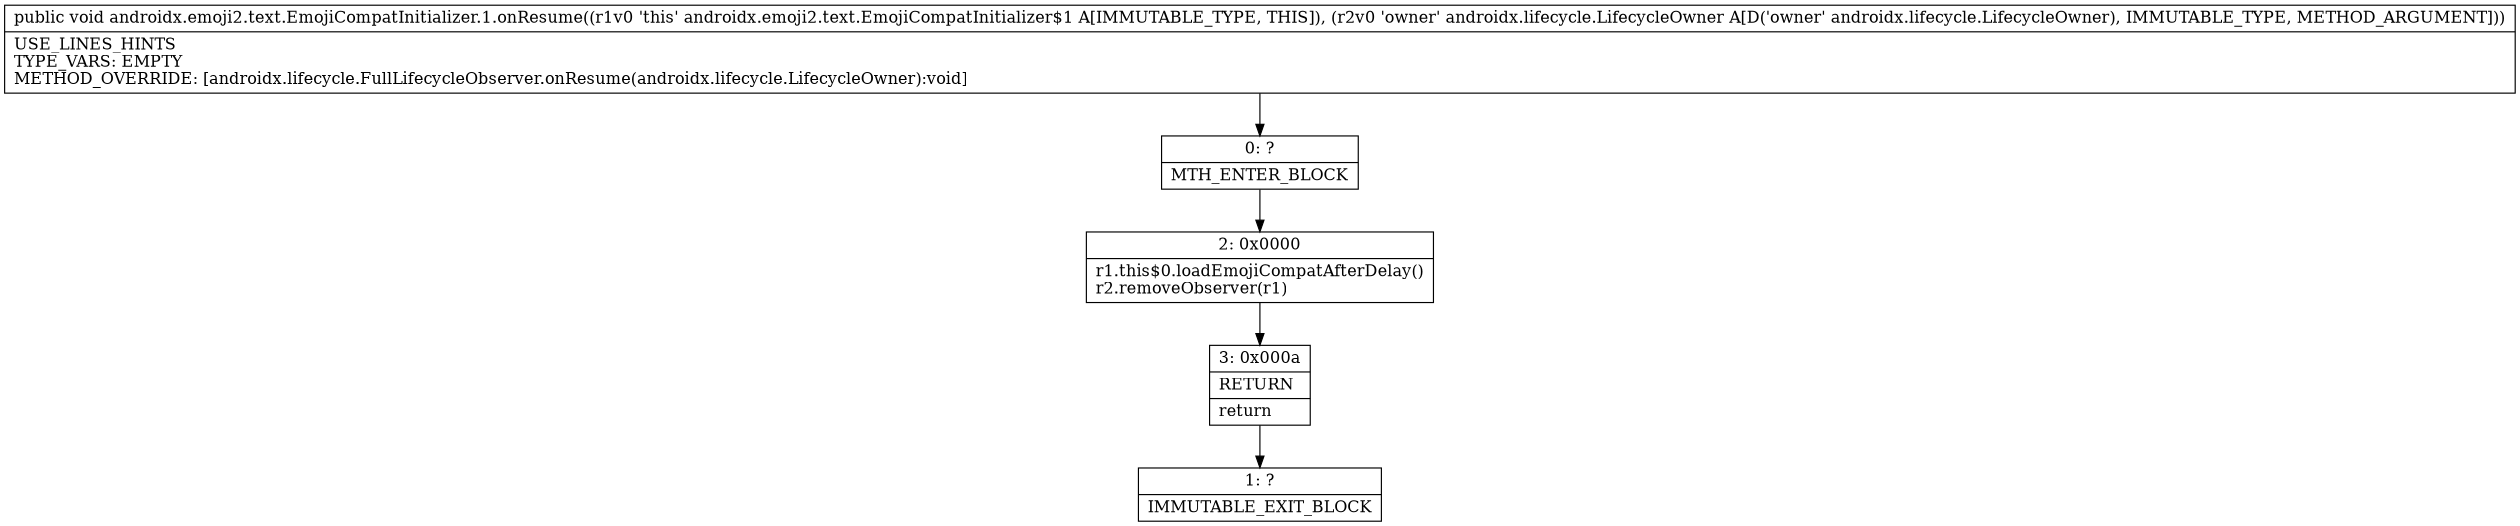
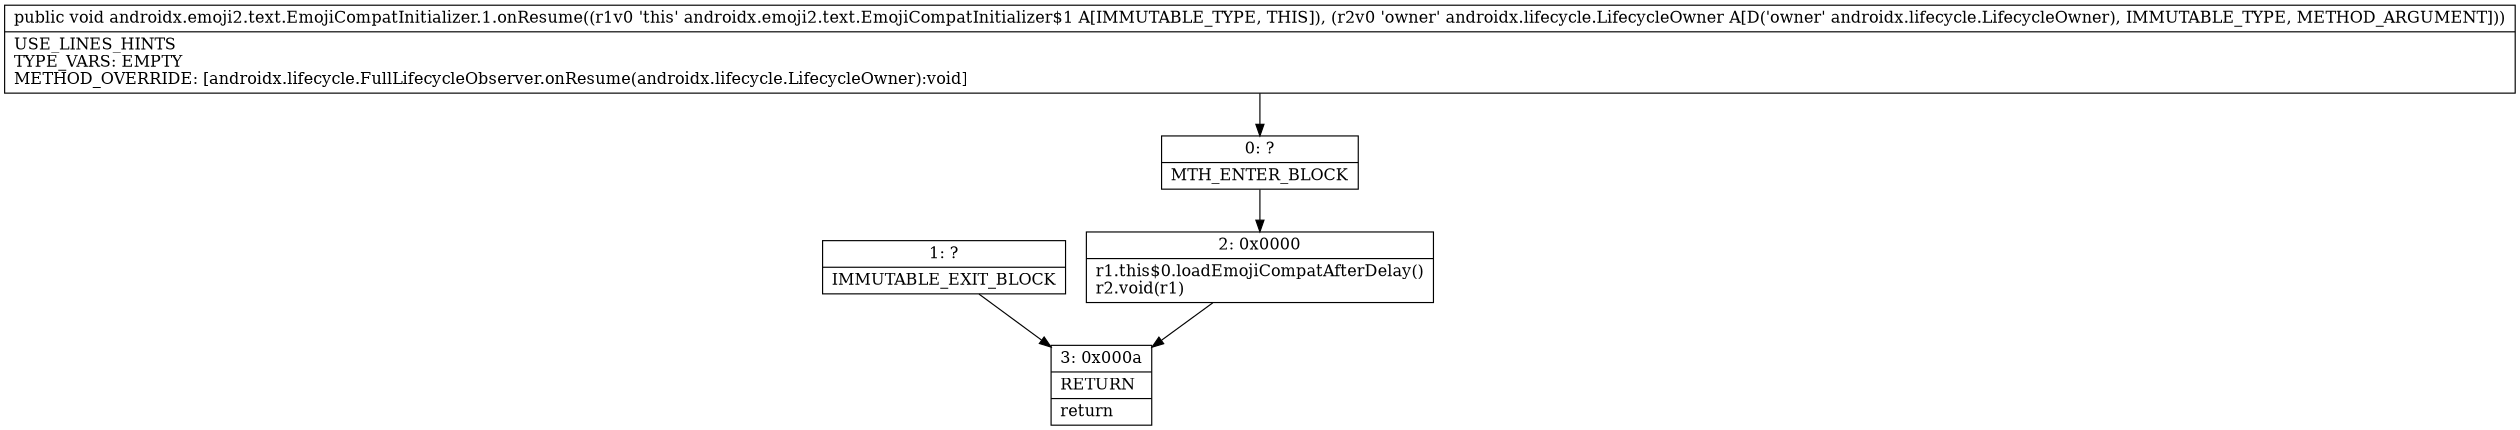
node "2: 0x0000": text "r2.removeObserver(r1)" -> "r2.void(r1)"
edge "3: 0x000a" -> "1: ?": reversed
